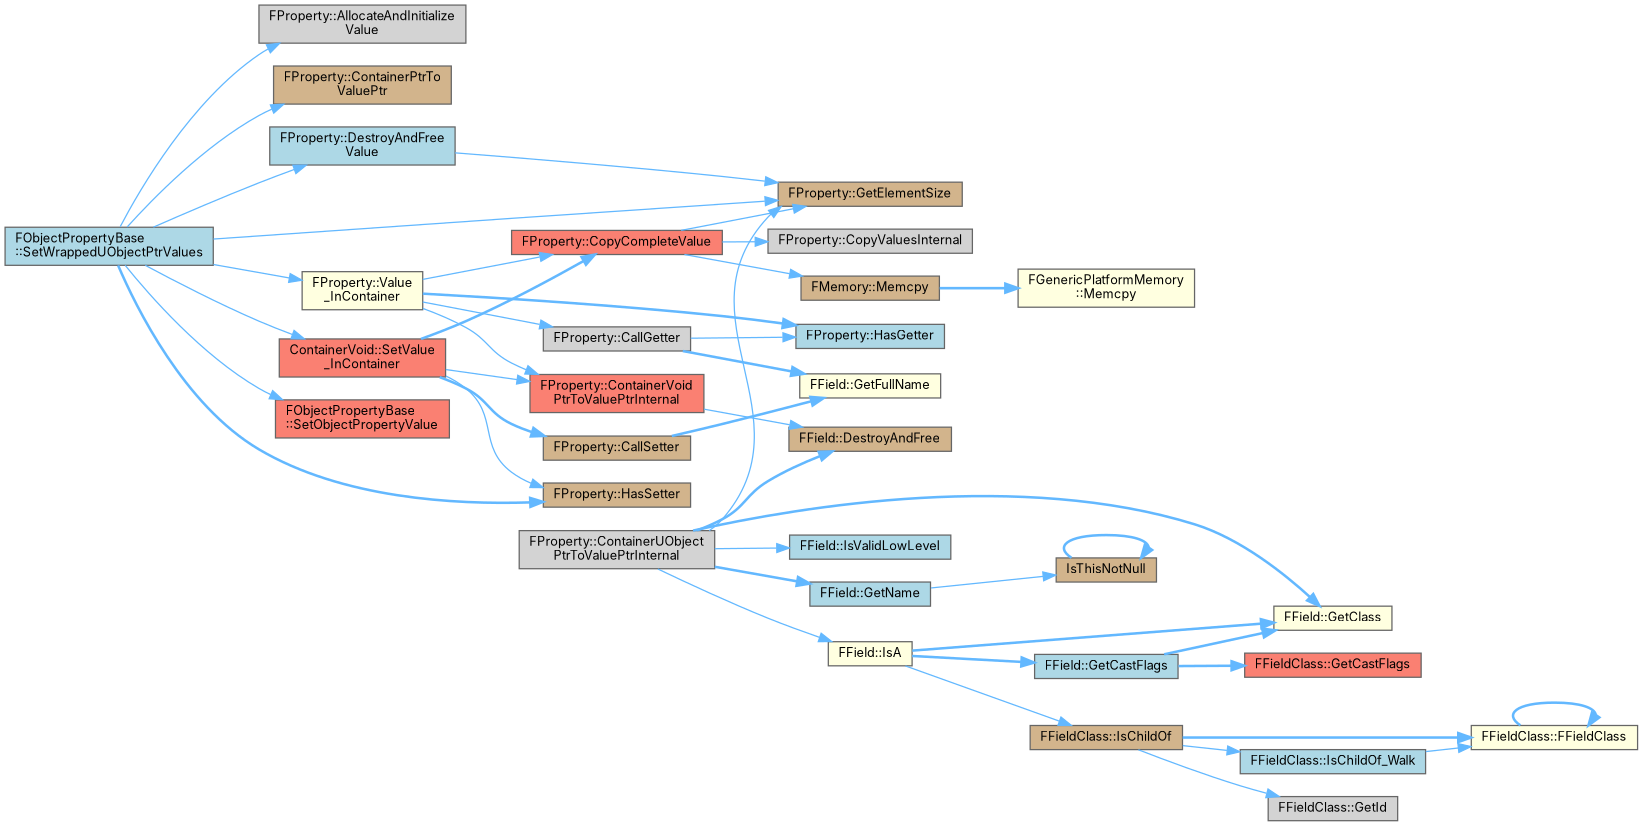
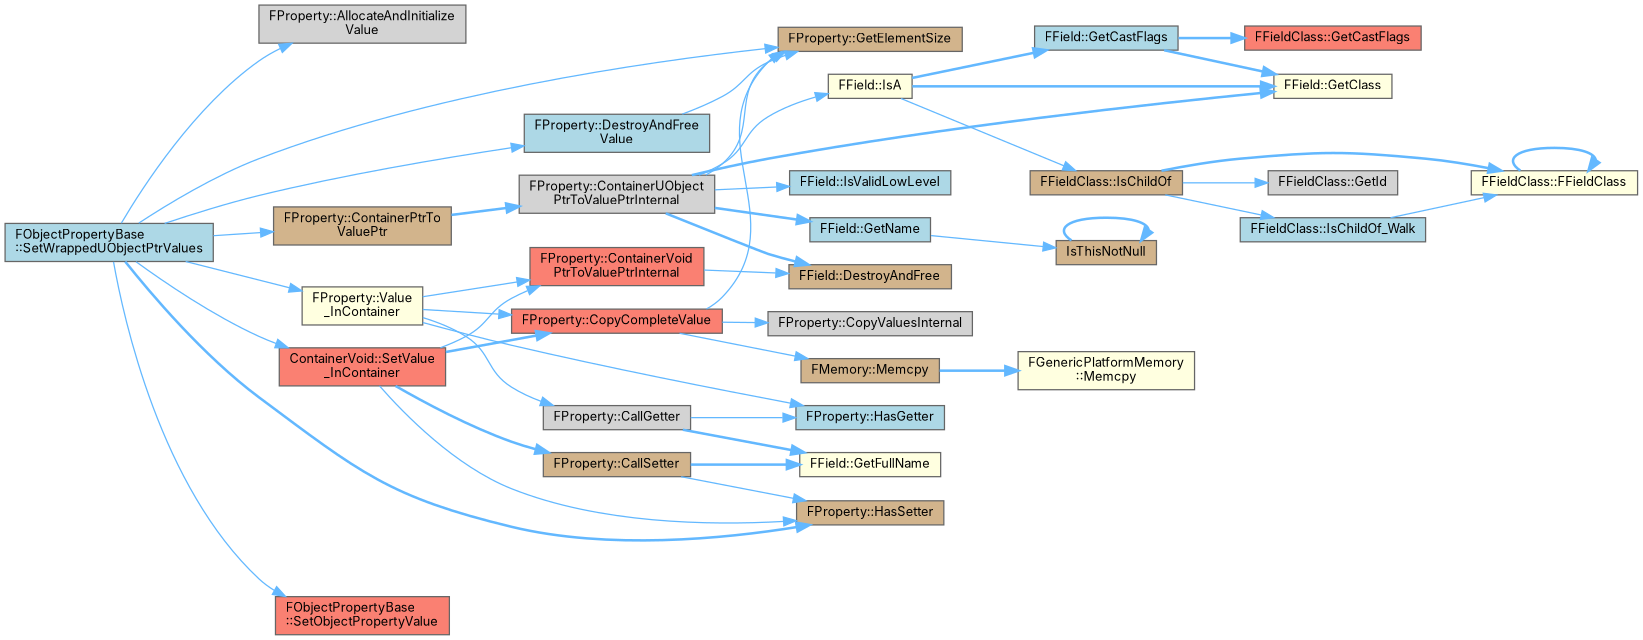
edge "FProperty::ContainerPtrTo ValuePtr" -> "FProperty::ContainerUObject PtrToValuePtrInternal": added
edge "FProperty::Value _InContainer" -> "FProperty::HasGetter": style bold -> solid
edge "FProperty::CallSetter" -> "FProperty::HasSetter": added
